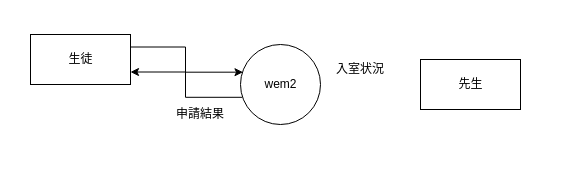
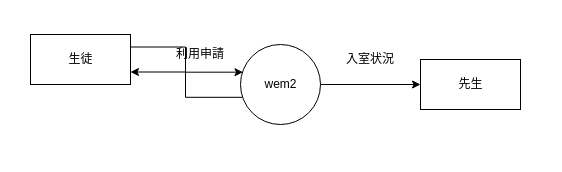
node "利用申請": added
node "入室状況": moved (361, 70) -> (371, 60)
edge "wem2" -> "先生": added
node "申請結果": removed
